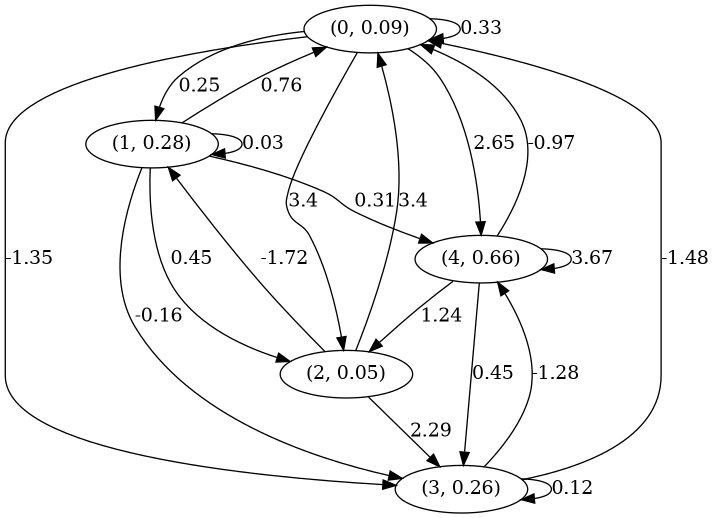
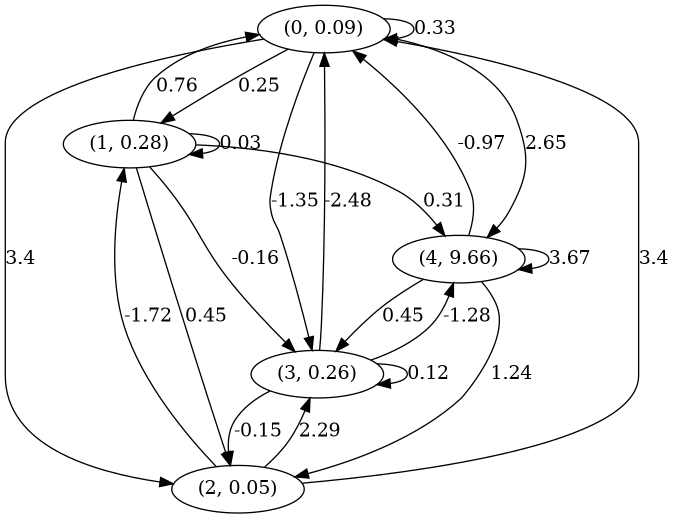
node "(4, 0.66)": label "(4, 0.66)" -> "(4, 9.66)"
edge "(3, 0.26)" -> "(0, 0.09)": label "-1.48" -> "-2.48"
edge "(3, 0.26)" -> "(2, 0.05)": added, label "-0.15"
